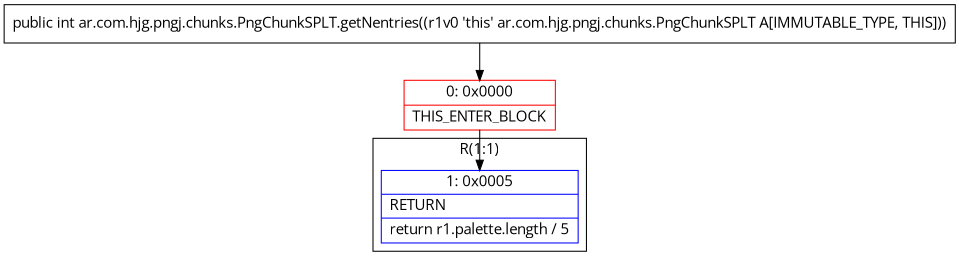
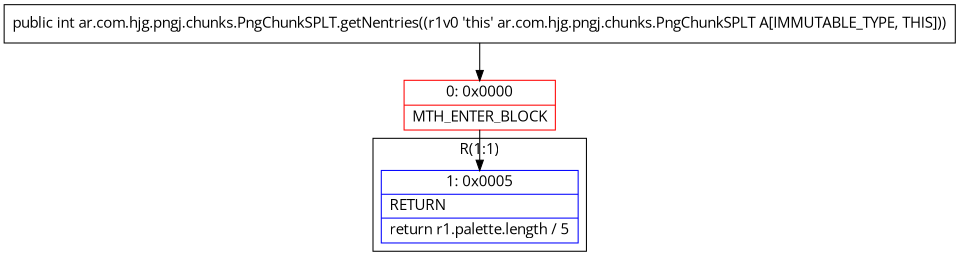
node "0: 0x0000": text "THIS_ENTER_BLOCK" -> "MTH_ENTER_BLOCK"
